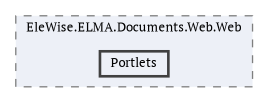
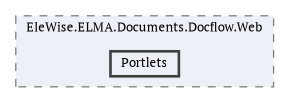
cluster "EleWise.ELMA.Documents.Web.Web": label "EleWise.ELMA.Documents.Web.Web" -> "EleWise.ELMA.Documents.Docflow.Web"
